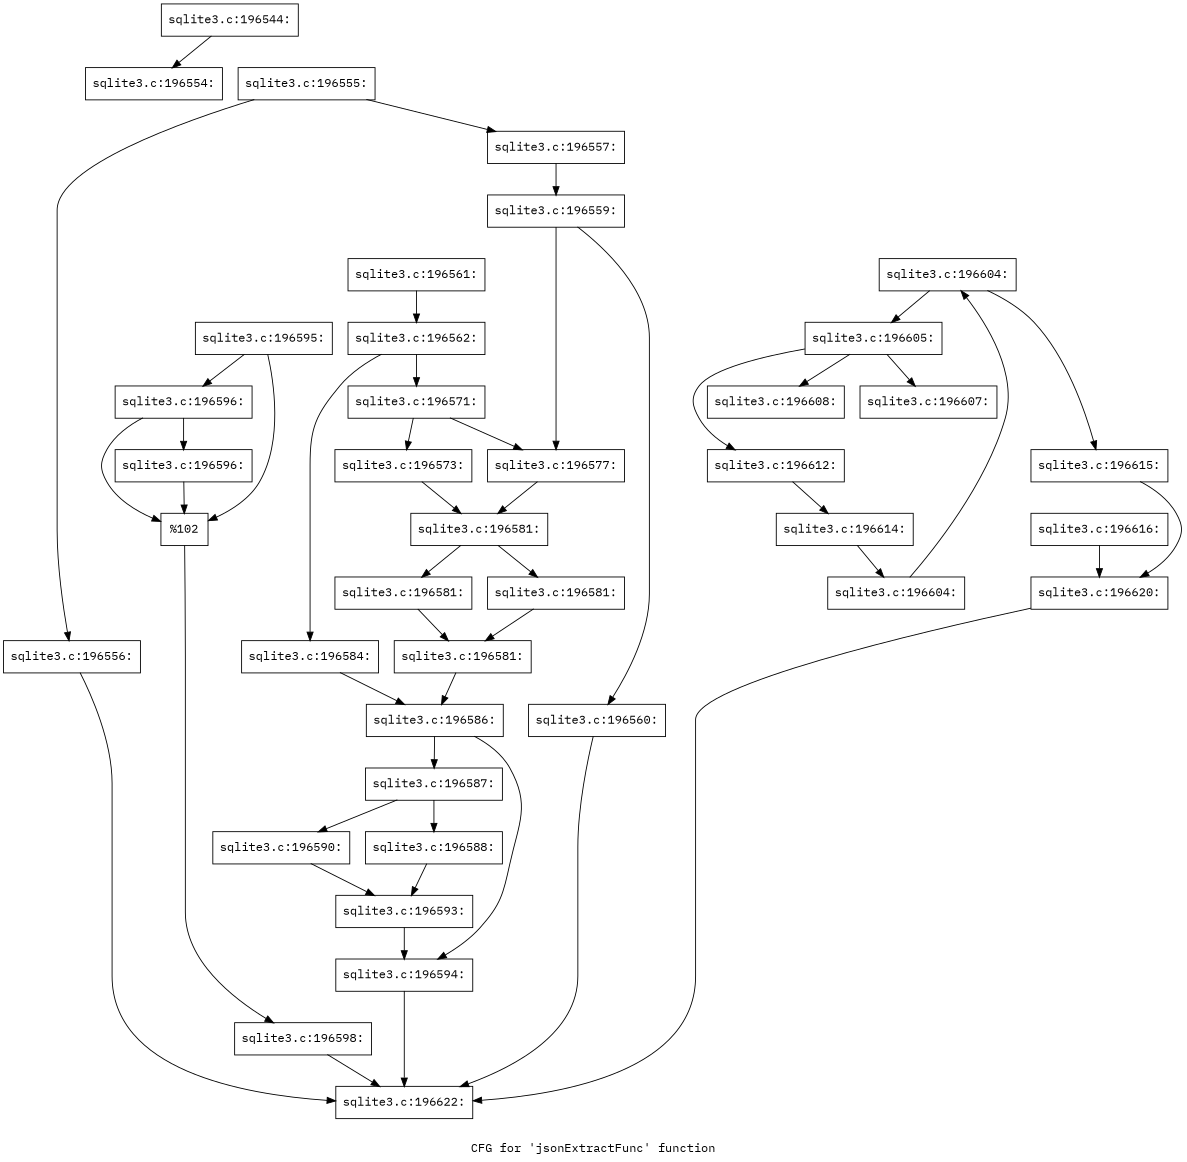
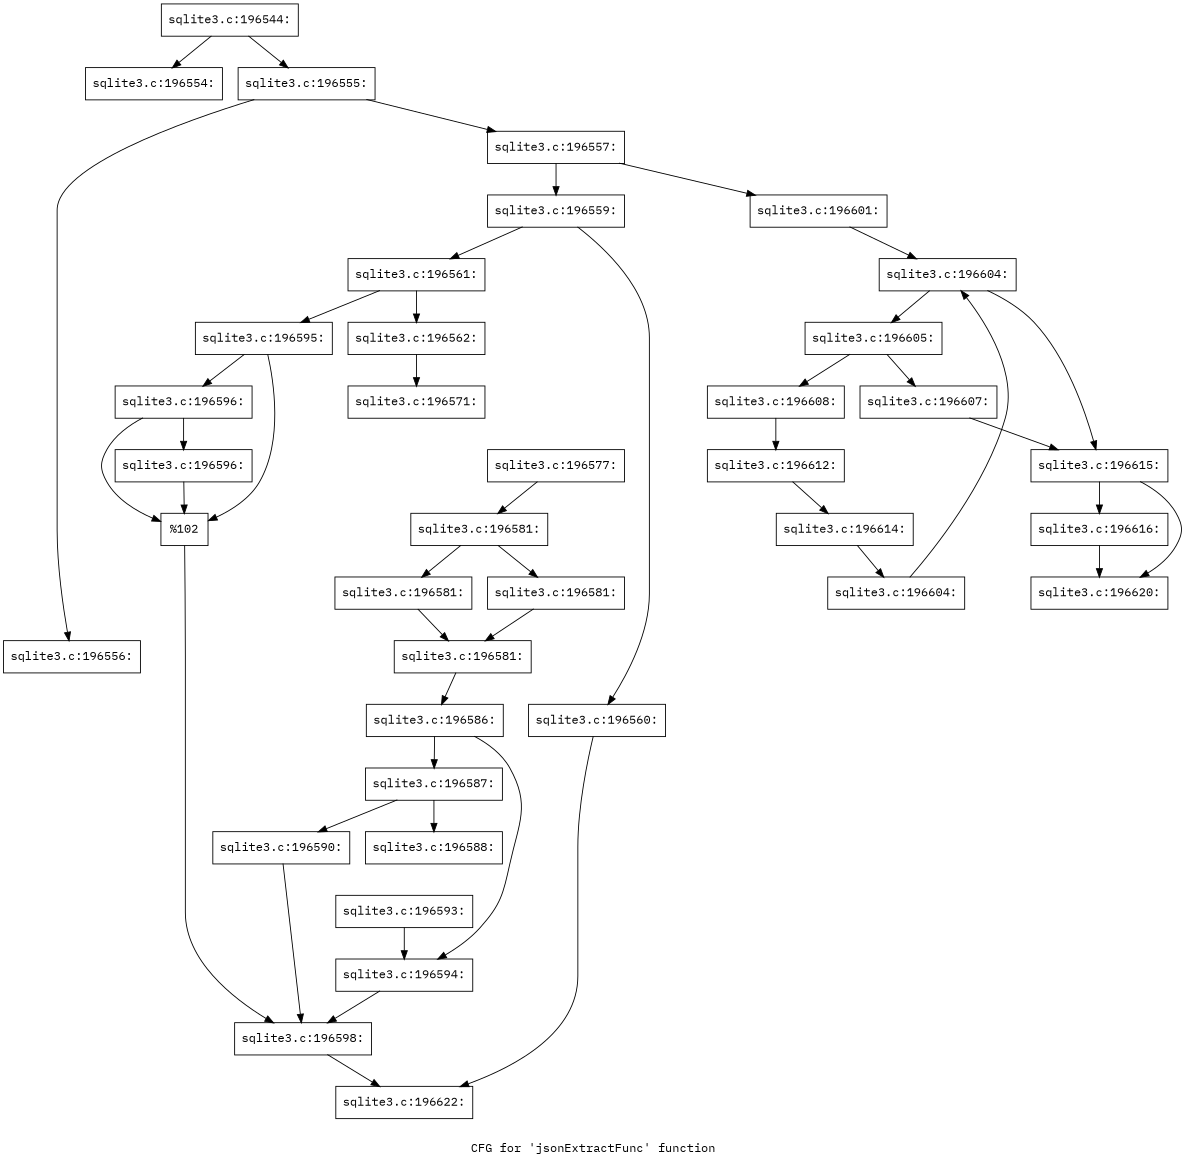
edge "sqlite3.c:196544:" -> "sqlite3.c:196555:": added
node "sqlite3.c:196601:": added
edge "sqlite3.c:196561:" -> "sqlite3.c:196595:": added
edge "sqlite3.c:196559:" -> "sqlite3.c:196577:": now "sqlite3.c:196559:" -> "sqlite3.c:196561:"
edge "sqlite3.c:196605:" -> "sqlite3.c:196612:": now "sqlite3.c:196608:" -> "sqlite3.c:196612:"
edge "sqlite3.c:196571:" -> "sqlite3.c:196577:": removed
edge "sqlite3.c:196607:" -> "sqlite3.c:196615:": added
node "sqlite3.c:196573:": removed
edge "sqlite3.c:196615:" -> "sqlite3.c:196616:": added
node "sqlite3.c:196584:": removed
edge "sqlite3.c:196620:" -> "sqlite3.c:196622:": removed
edge "sqlite3.c:196588:" -> "sqlite3.c:196593:": removed
edge "sqlite3.c:196590:" -> "sqlite3.c:196593:": now "sqlite3.c:196590:" -> "sqlite3.c:196598:"
edge "sqlite3.c:196556:" -> "sqlite3.c:196622:": removed
edge "sqlite3.c:196594:" -> "sqlite3.c:196622:": now "sqlite3.c:196594:" -> "sqlite3.c:196598:"
